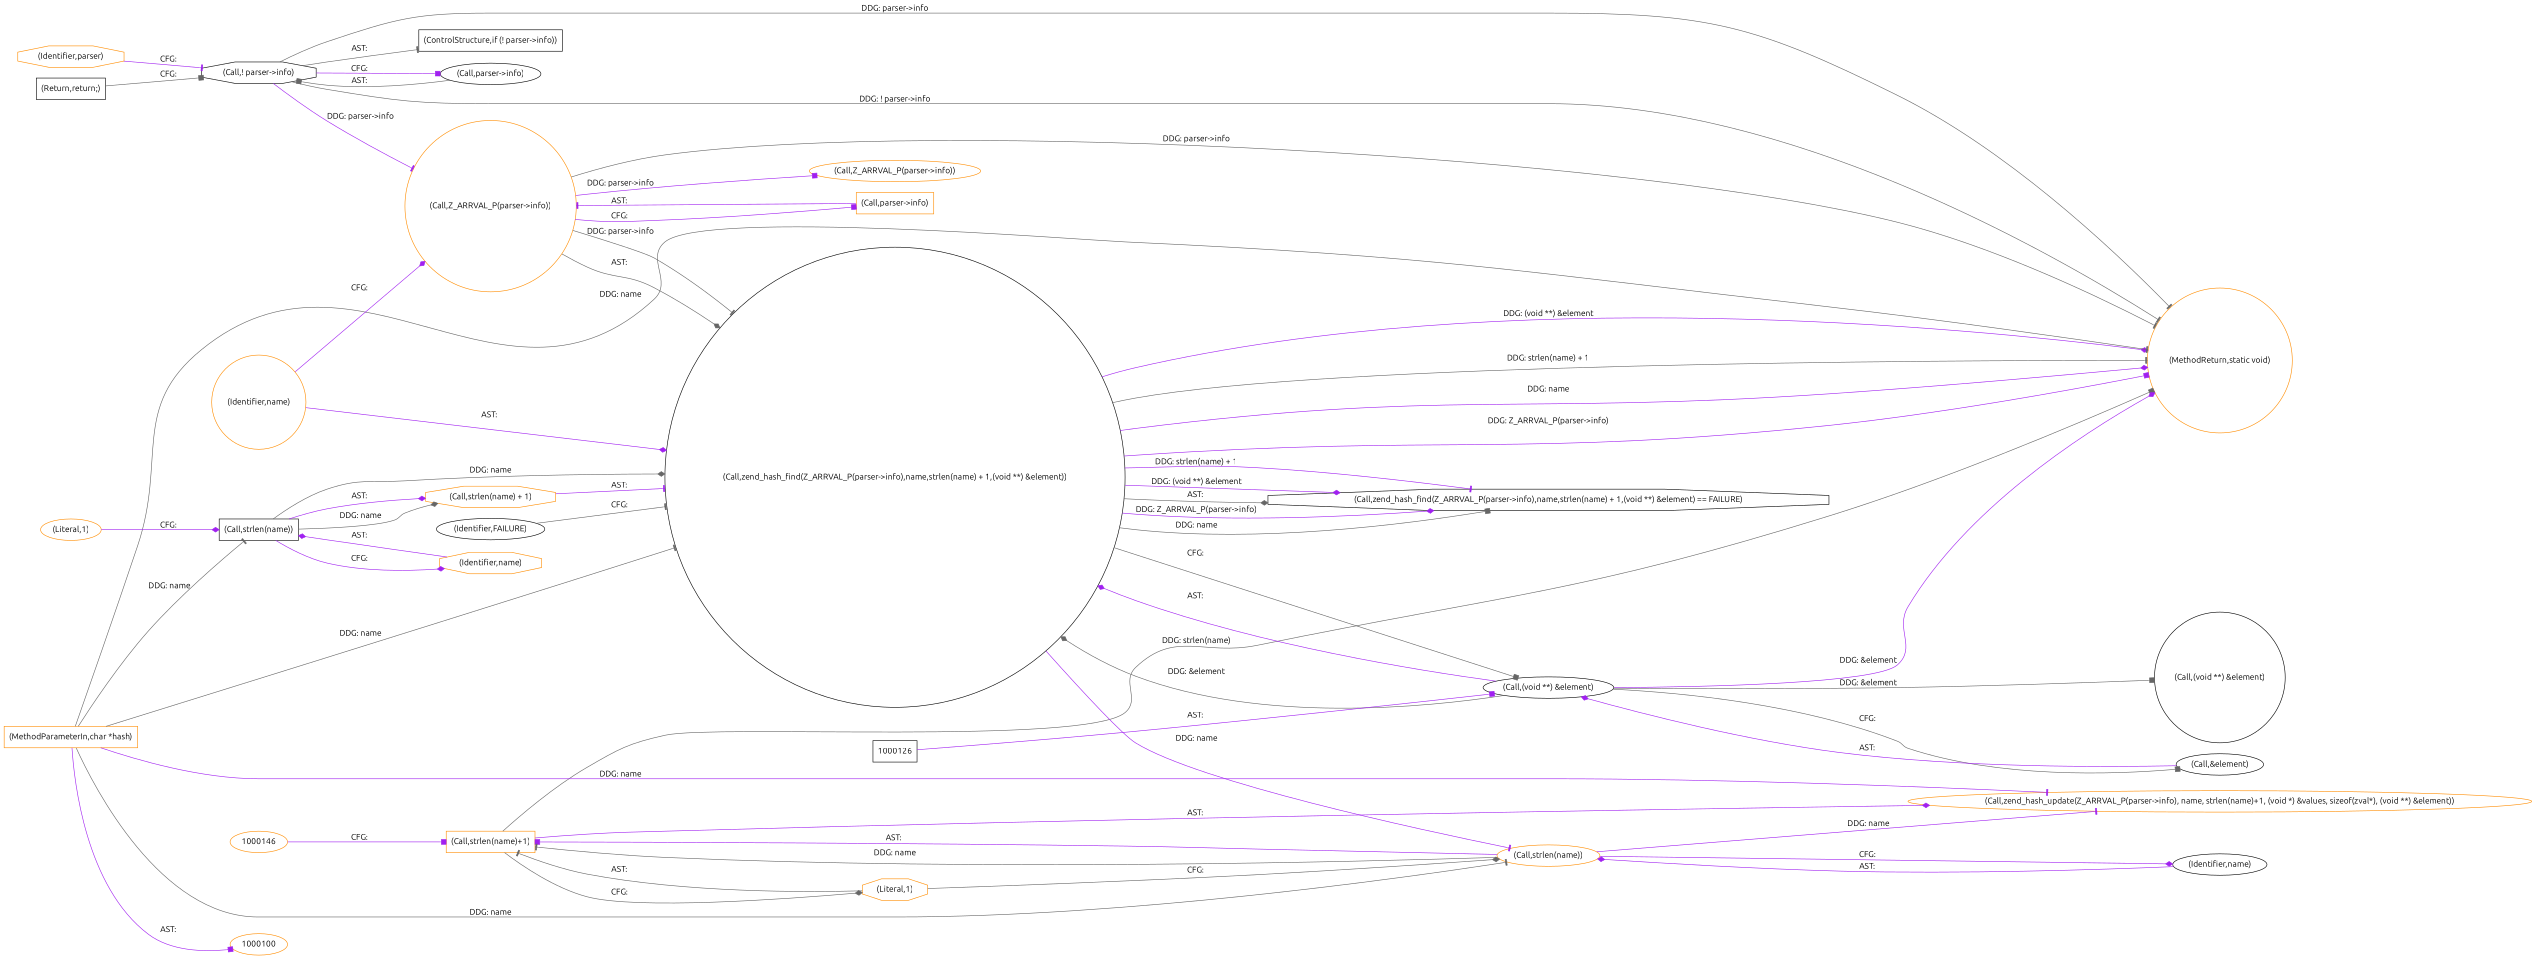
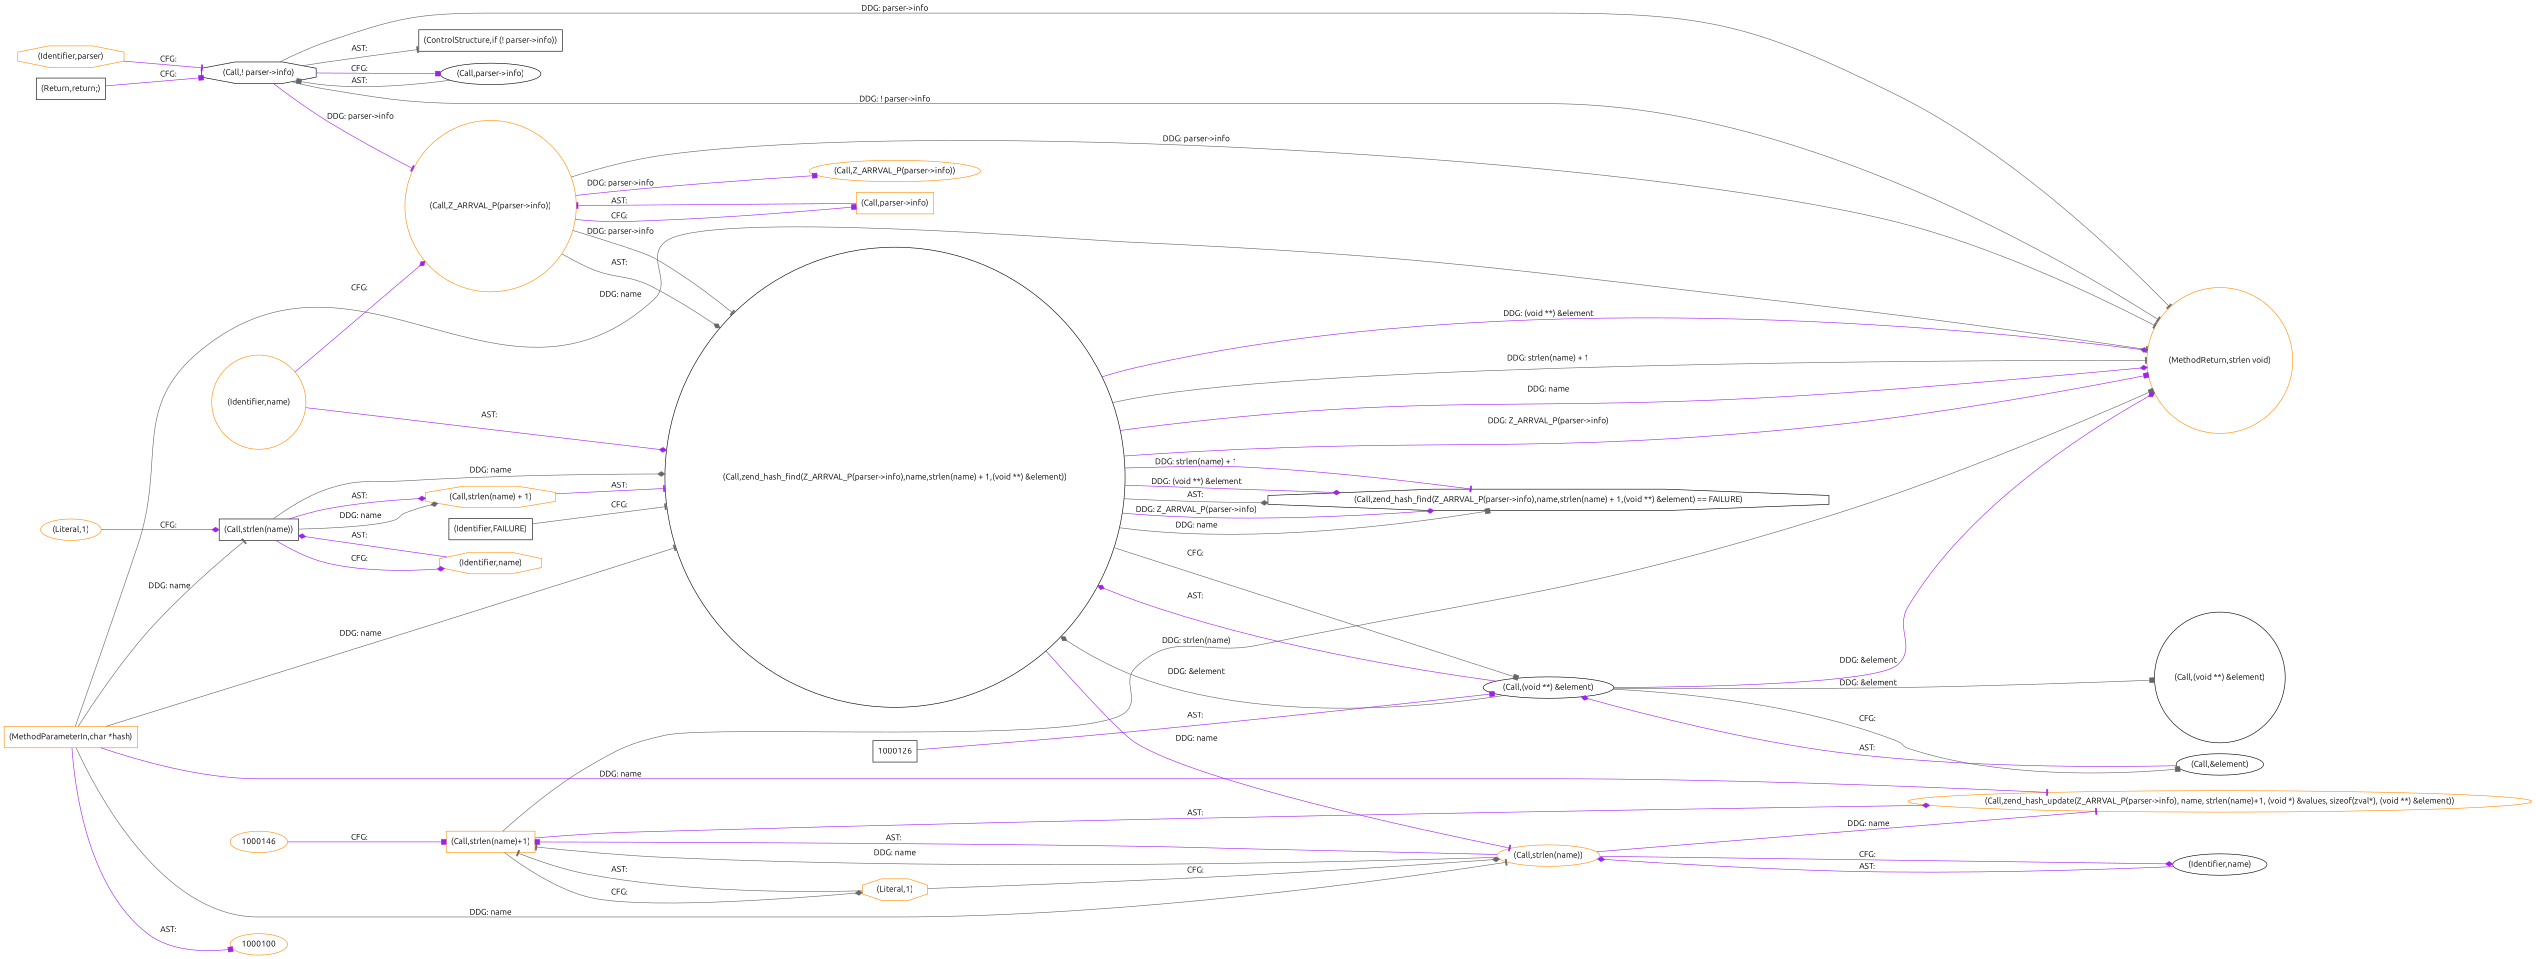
edge "(Return,return;)" -> "(Call,! parser->info)": color gray40 -> purple
node "(MethodReturn,static void)": label "(MethodReturn,static void)" -> "(MethodReturn,strlen void)"
node "(Identifier,FAILURE)": shape ellipse -> box
